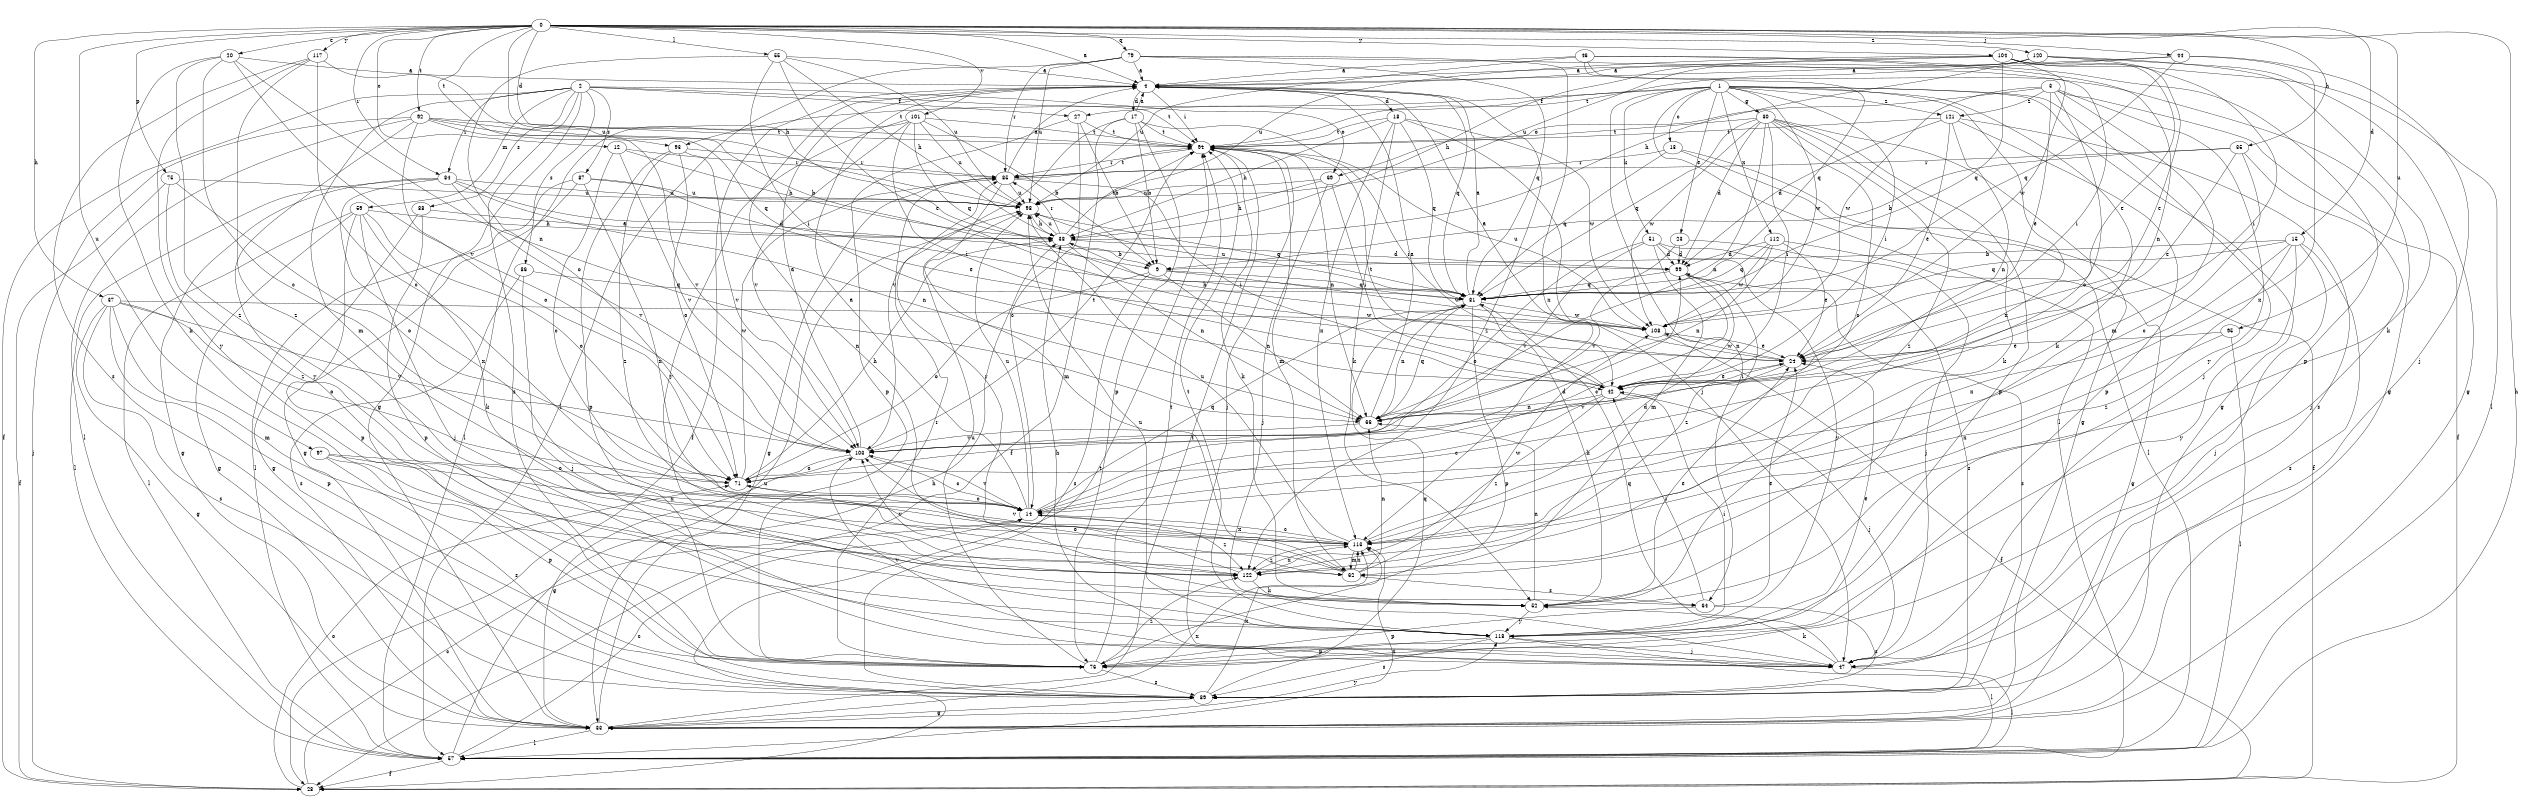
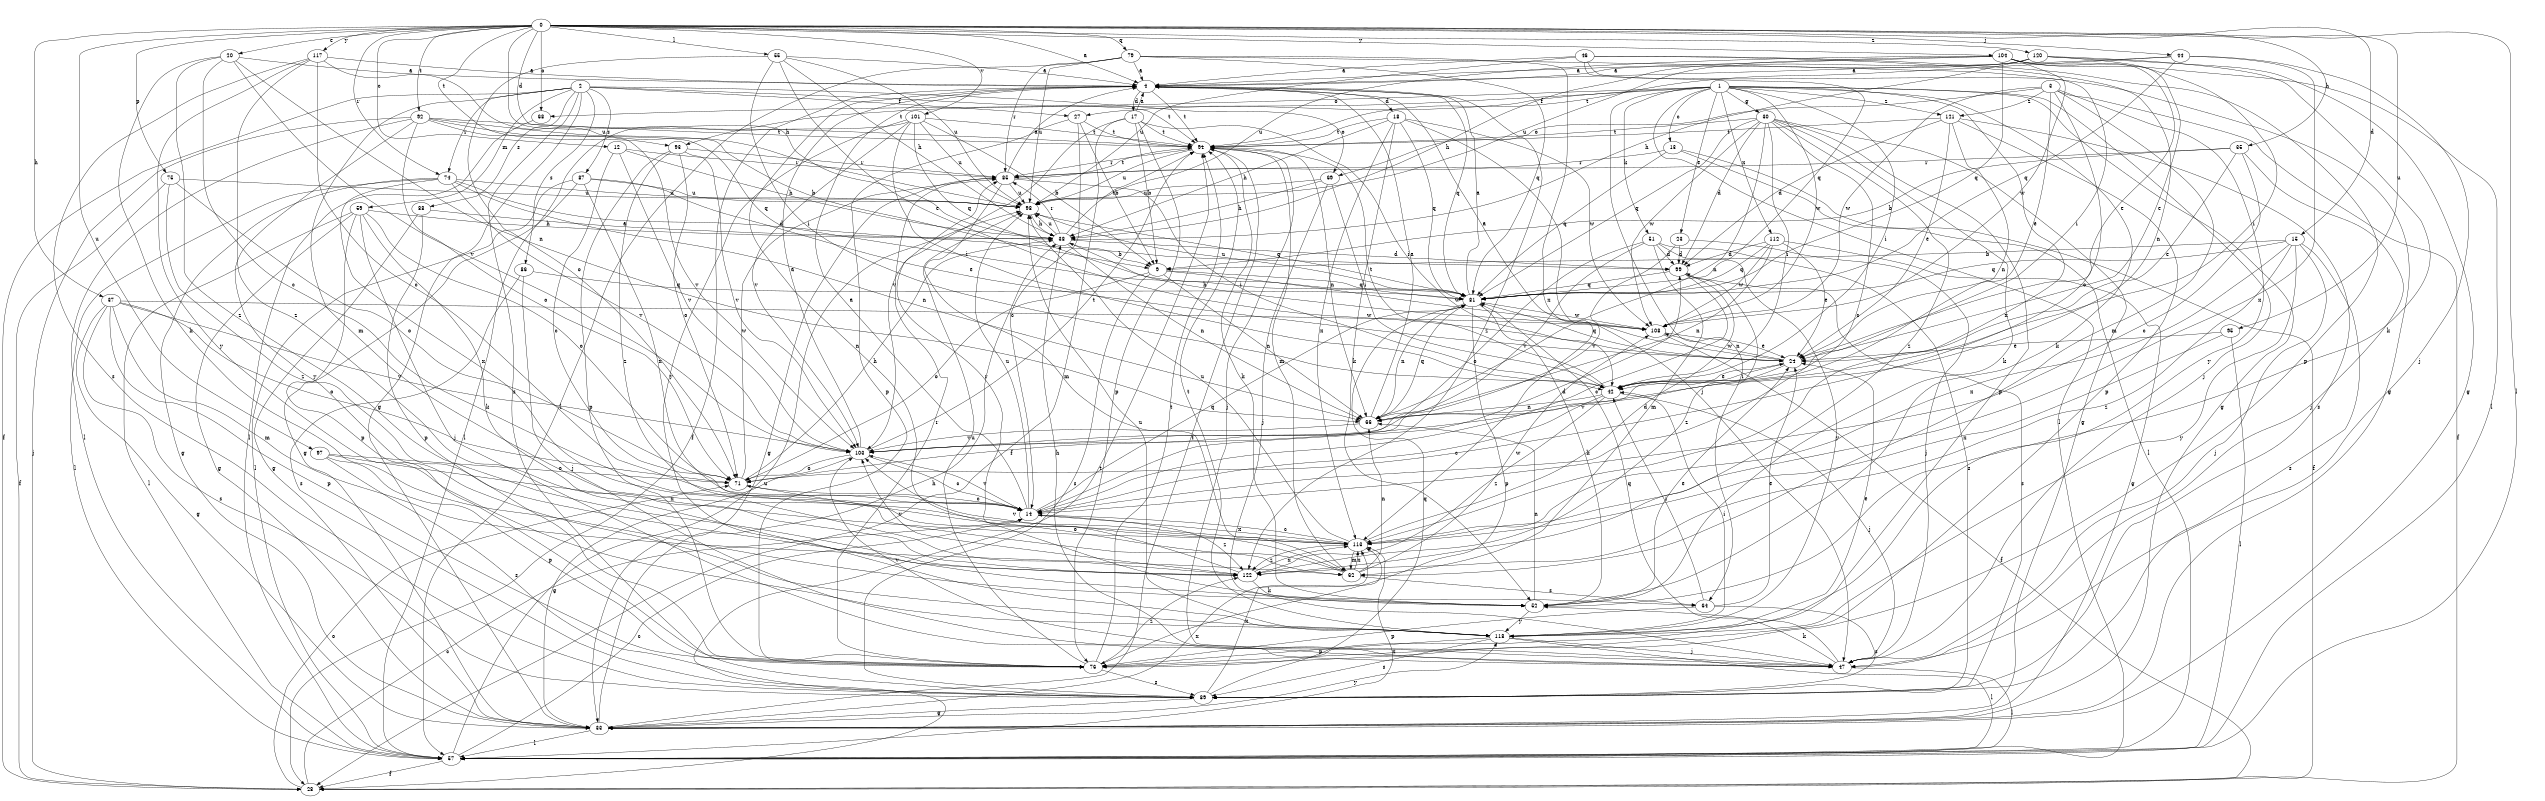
edge "117" -> "4": added, label "a"
node "68": added
edge "4" -> "94": label "i" -> "t"
node "84": label "84" -> "74"
edge "94" -> "108": now "94" -> "98"
edge "24" -> "81": added, label "q"
edge "0" -> "57": label "h" -> "l"
